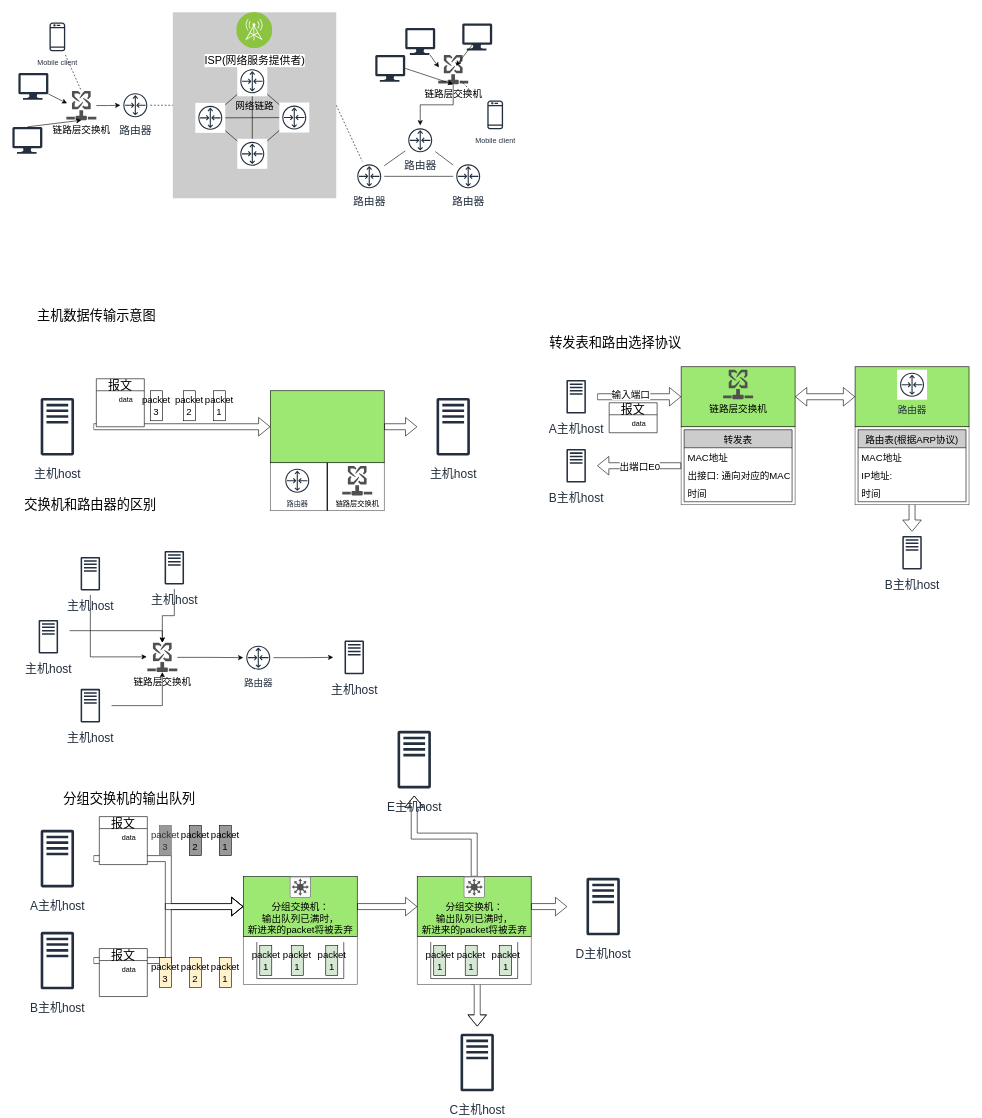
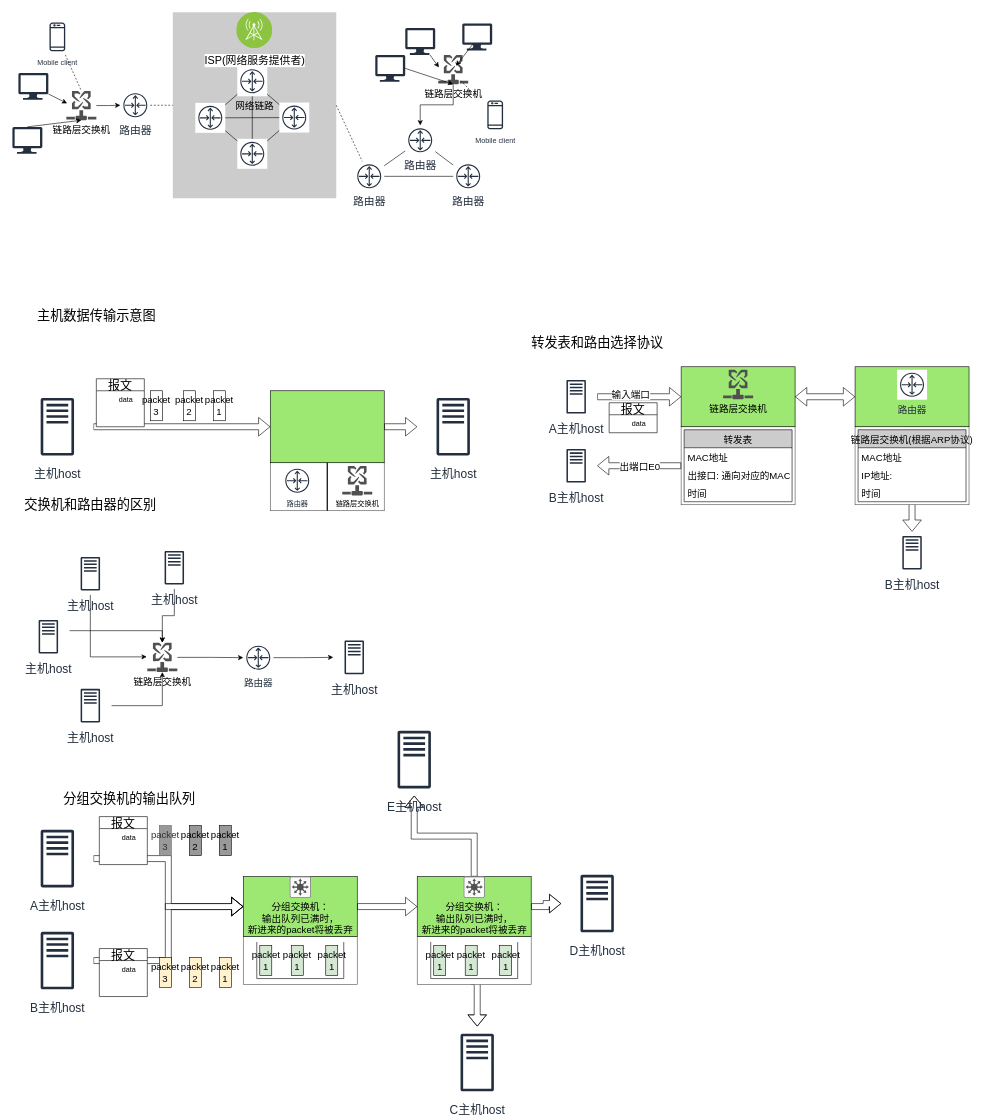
node "转发表和路由选择协议": moved (615, 343) -> (597, 343)
node "路由表(根据ARP协议)": label "路由表(根据ARP协议)" -> "链路层交换机(根据ARP协议)"
node "D主机host": moved (603, 907) -> (597, 904)
